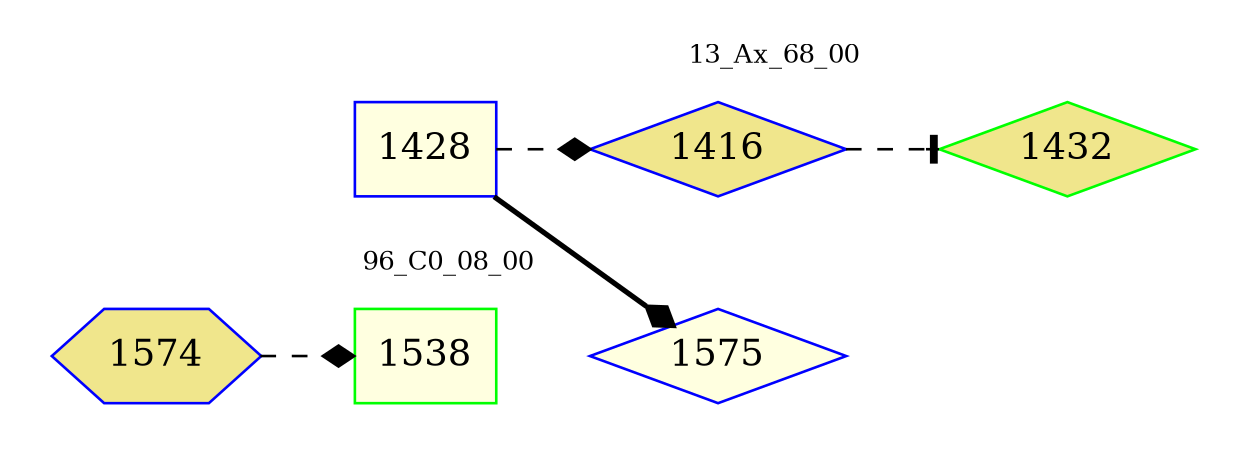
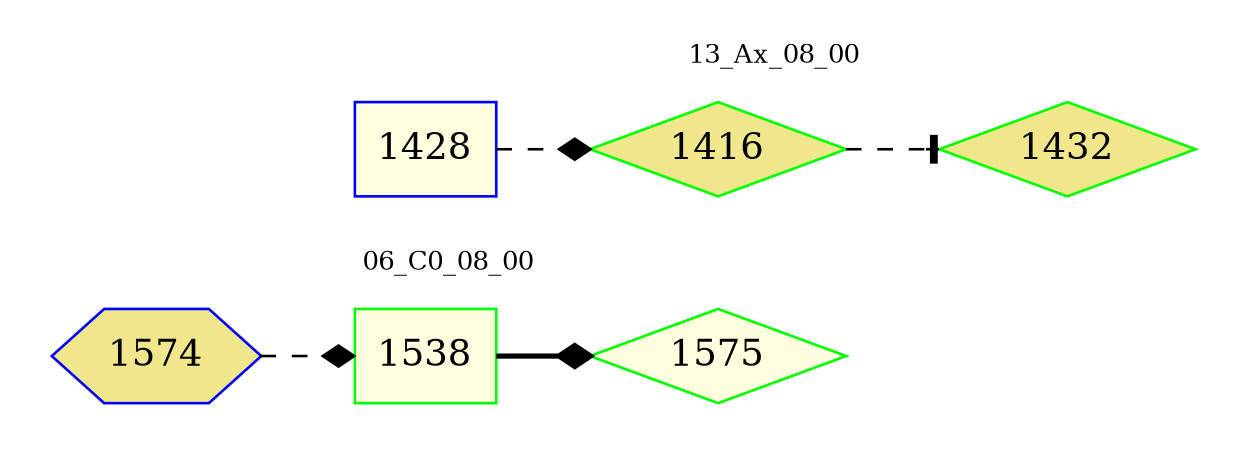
cluster "13_Ax_68_00": label "13_Ax_68_00" -> "13_Ax_08_00"
node "1416": color blue -> green
edge "1428" -> "1575": now "1538" -> "1575"
cluster "96_C0_08_00": label "96_C0_08_00" -> "06_C0_08_00"
node "1575": color blue -> green
